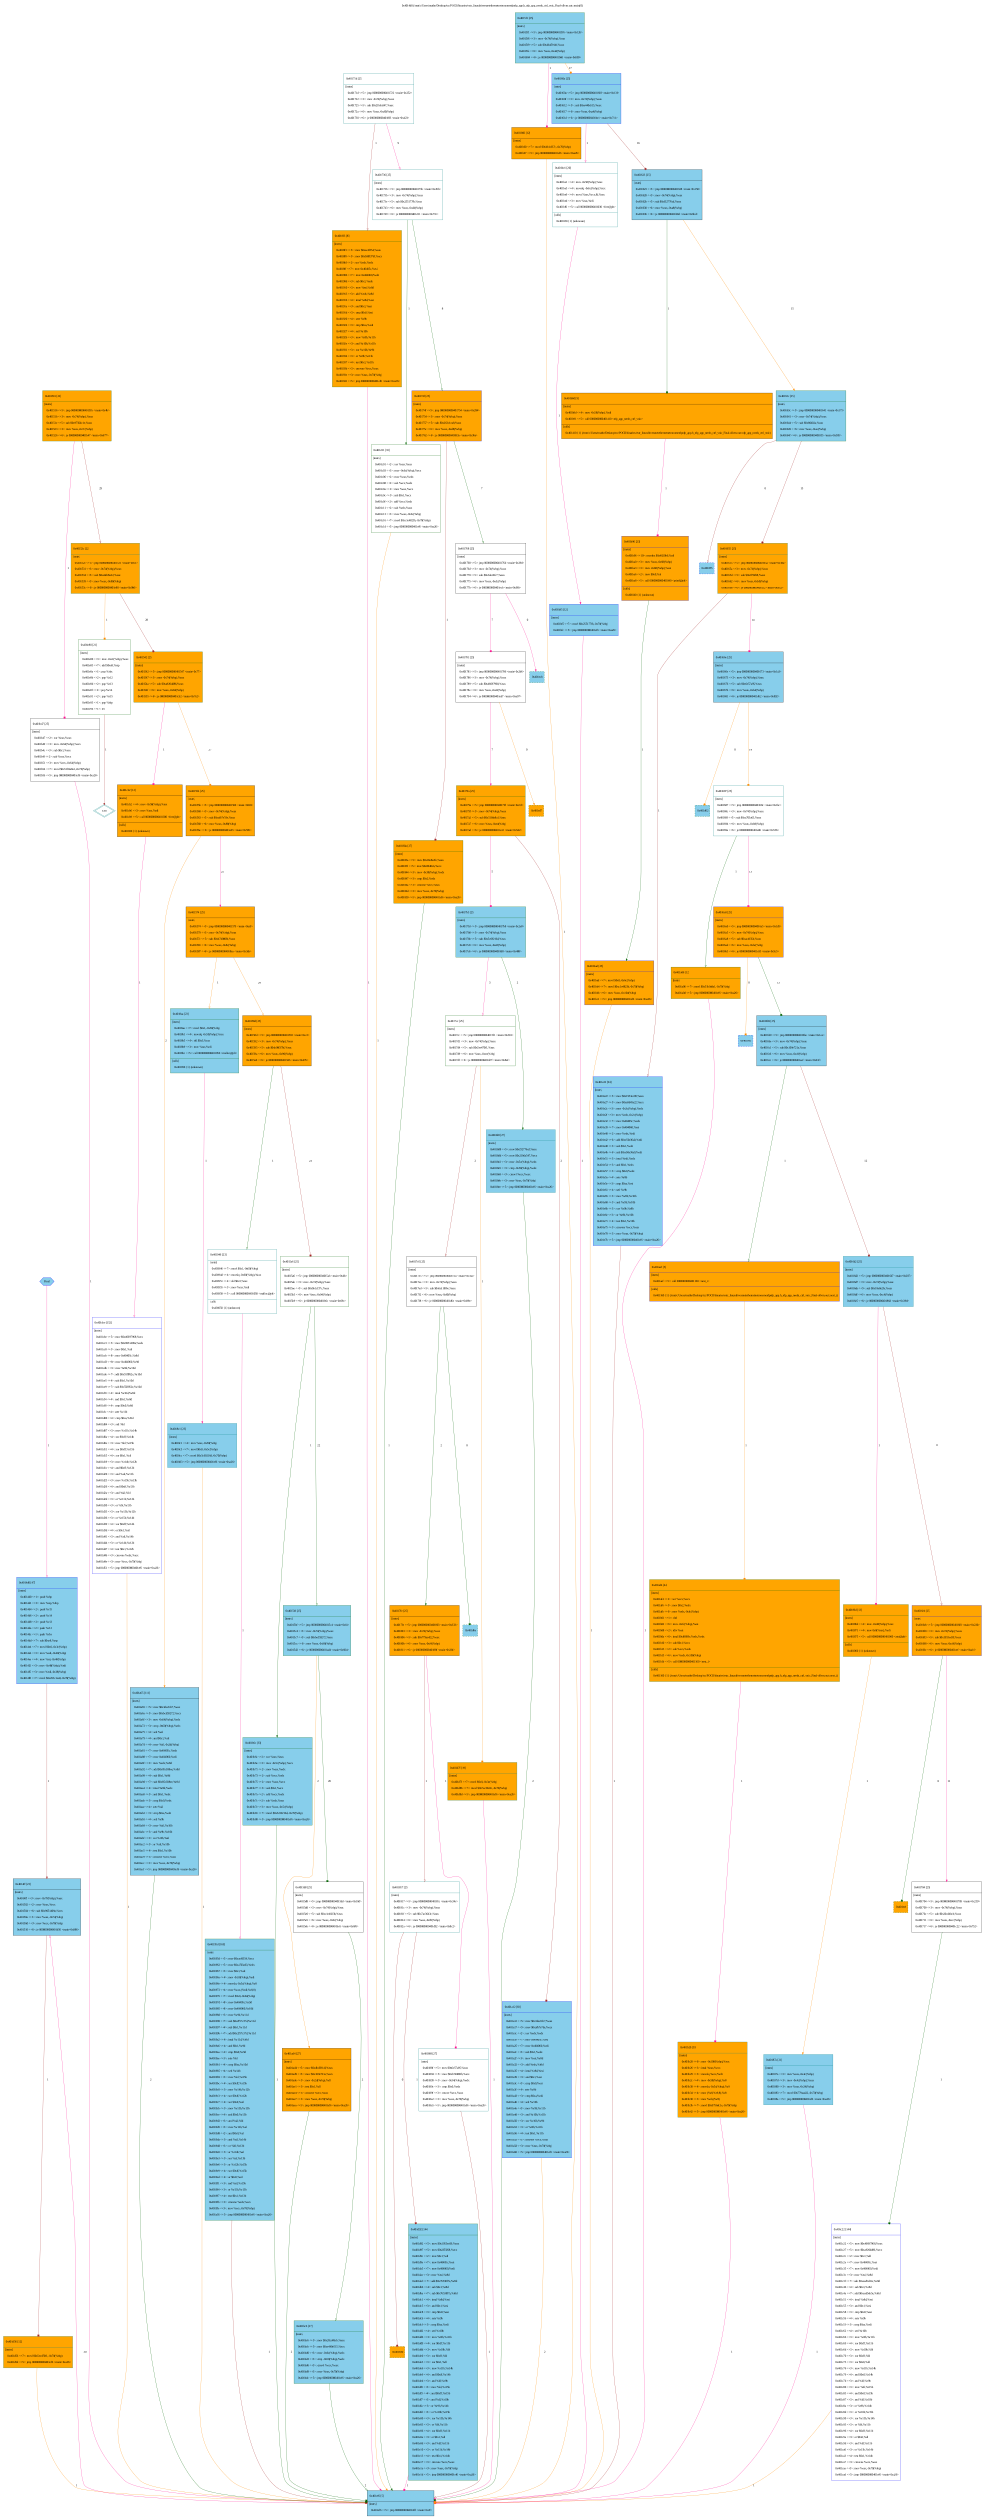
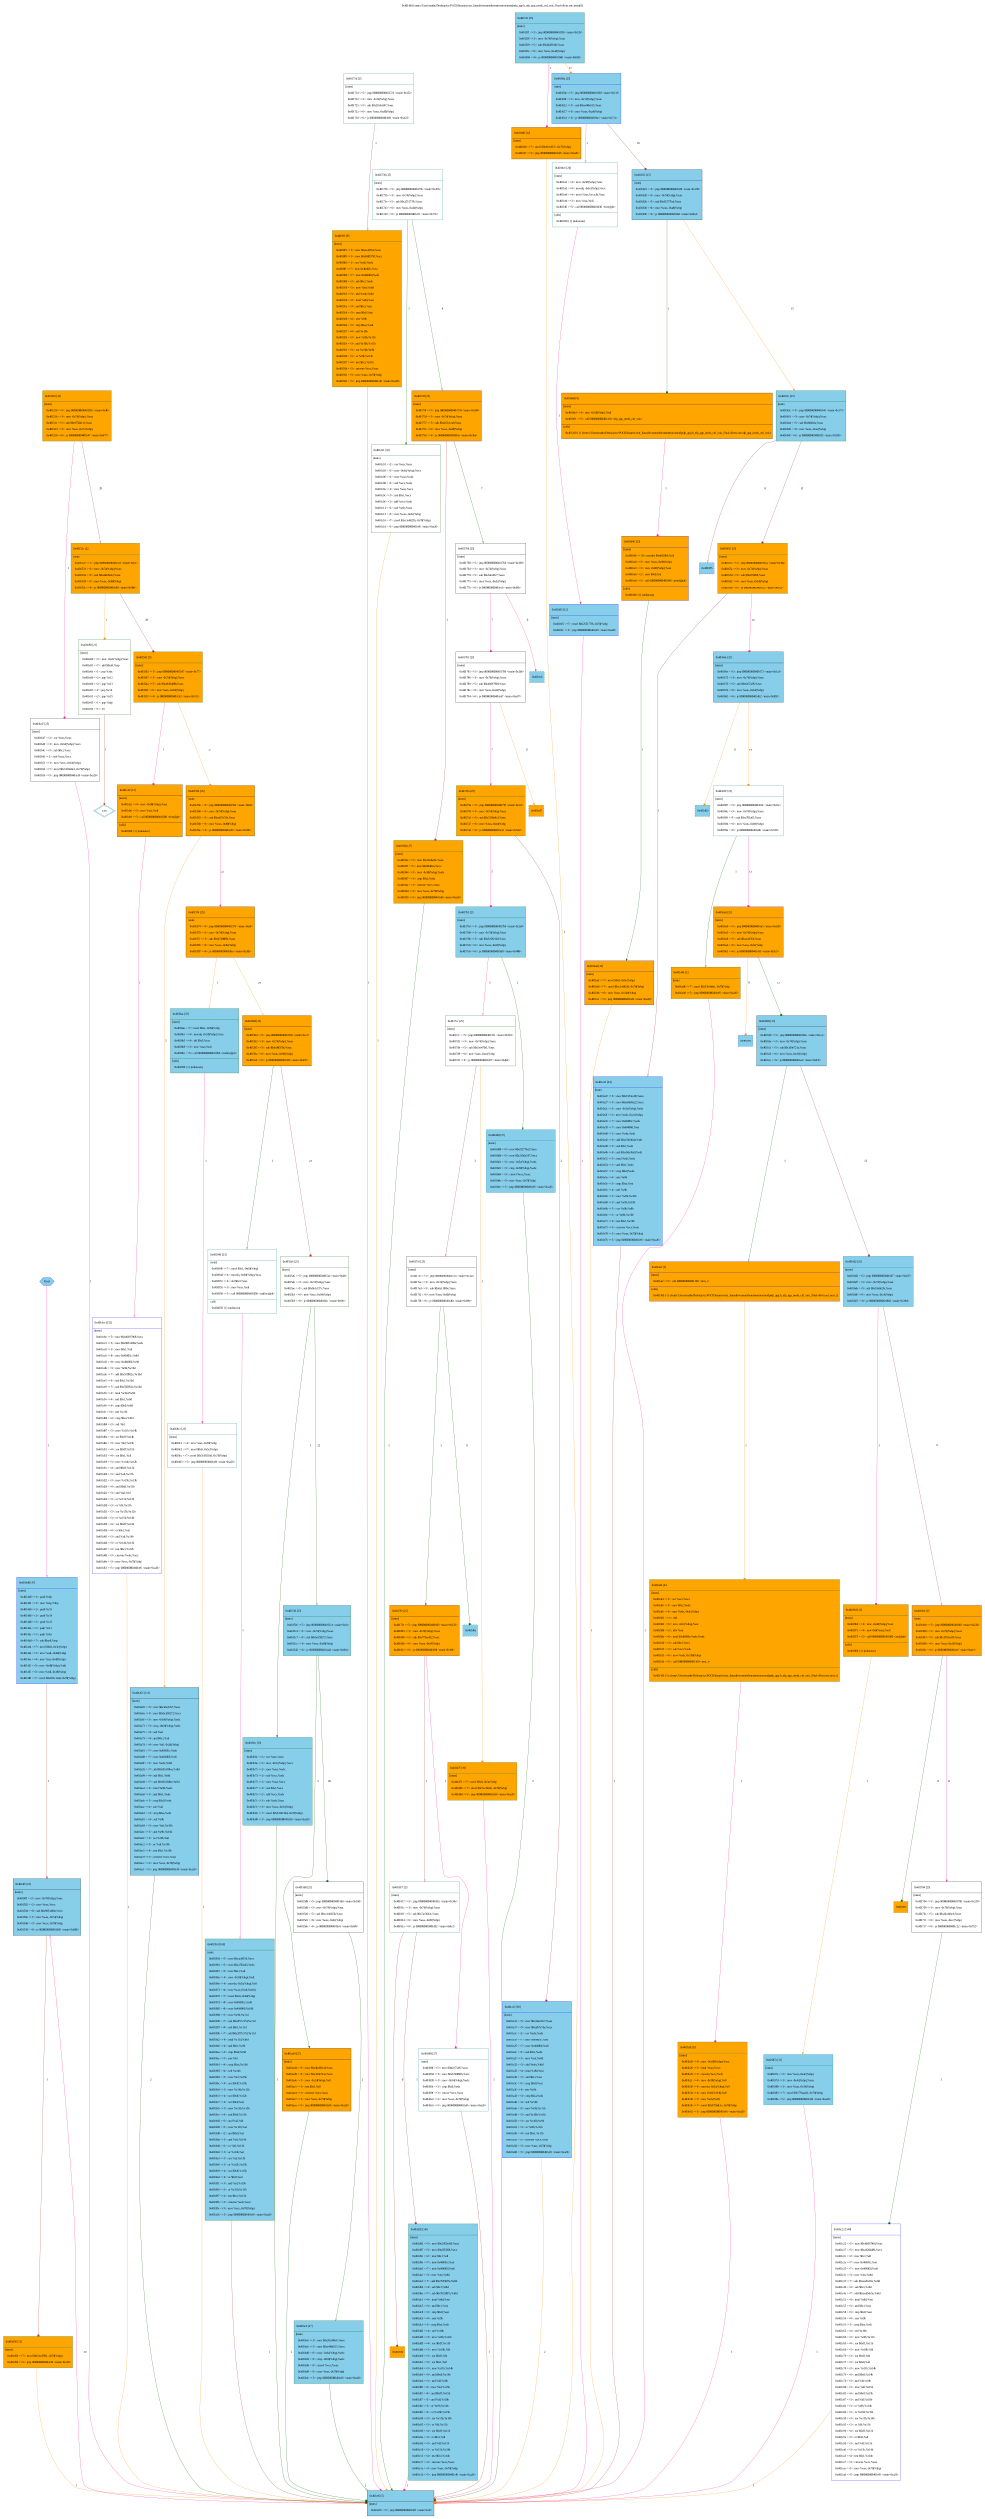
edge "0x40171d [25]" -> "0x401736 [25]": removed, label "9"
node "0x4018c1 [23]": fillcolor skyblue -> white
edge "0x4015bf [25]" -> "0x401ad4 [27]": color darkorange -> darkgreen
